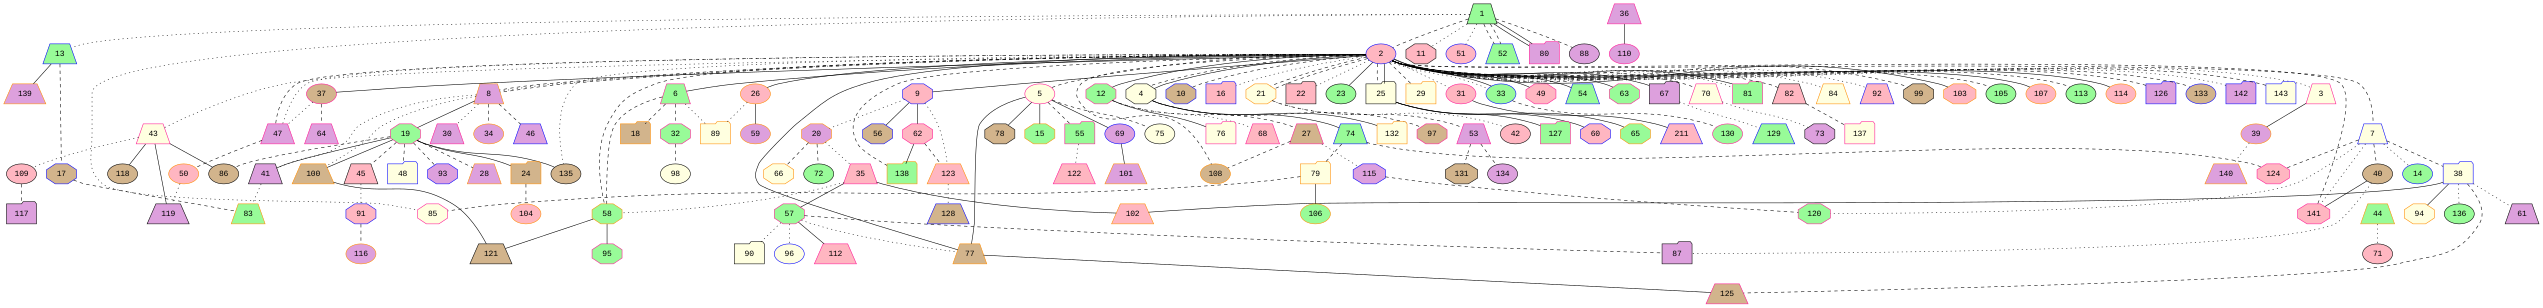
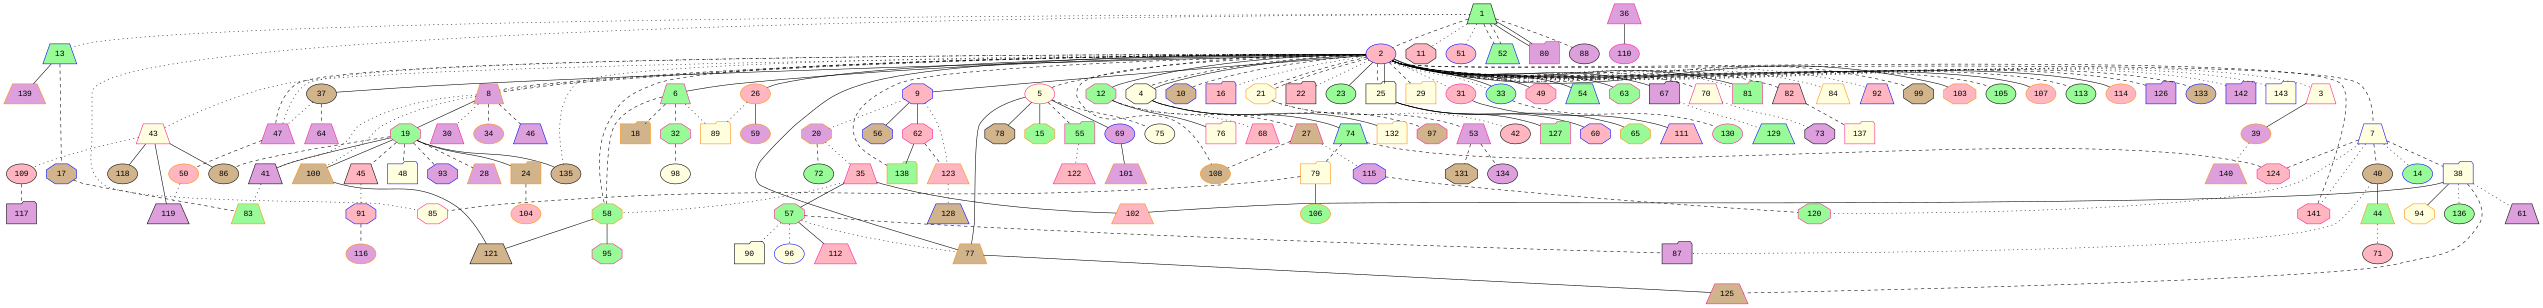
edge "2" -- "143": style dashed -> dotted
node "37": color deeppink -> black
node "211": label "211" -> "111"
node "66": removed
edge "40" -- "141": now "40" -- "44"
